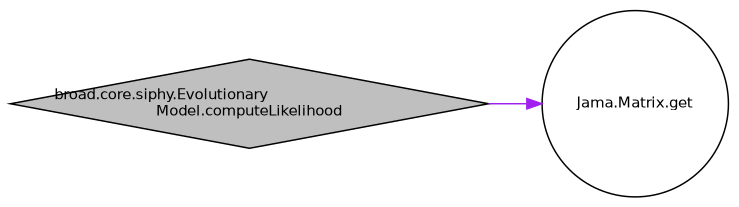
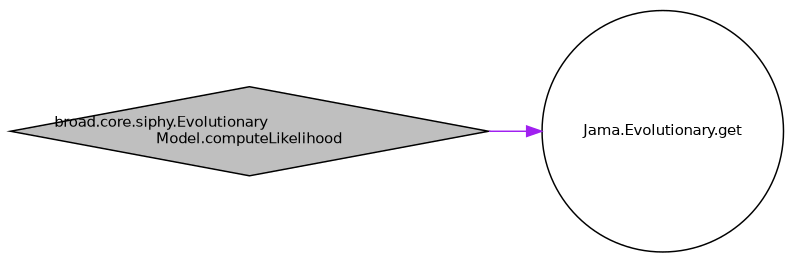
node "Jama.Matrix.get": label "Jama.Matrix.get" -> "Jama.Evolutionary.get"
